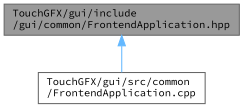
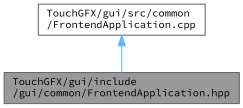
edge "TouchGFX/gui/src/common /FrontendApplication.cpp" -> "TouchGFX/gui/include /gui/common/FrontendApplication.hpp": reversed
